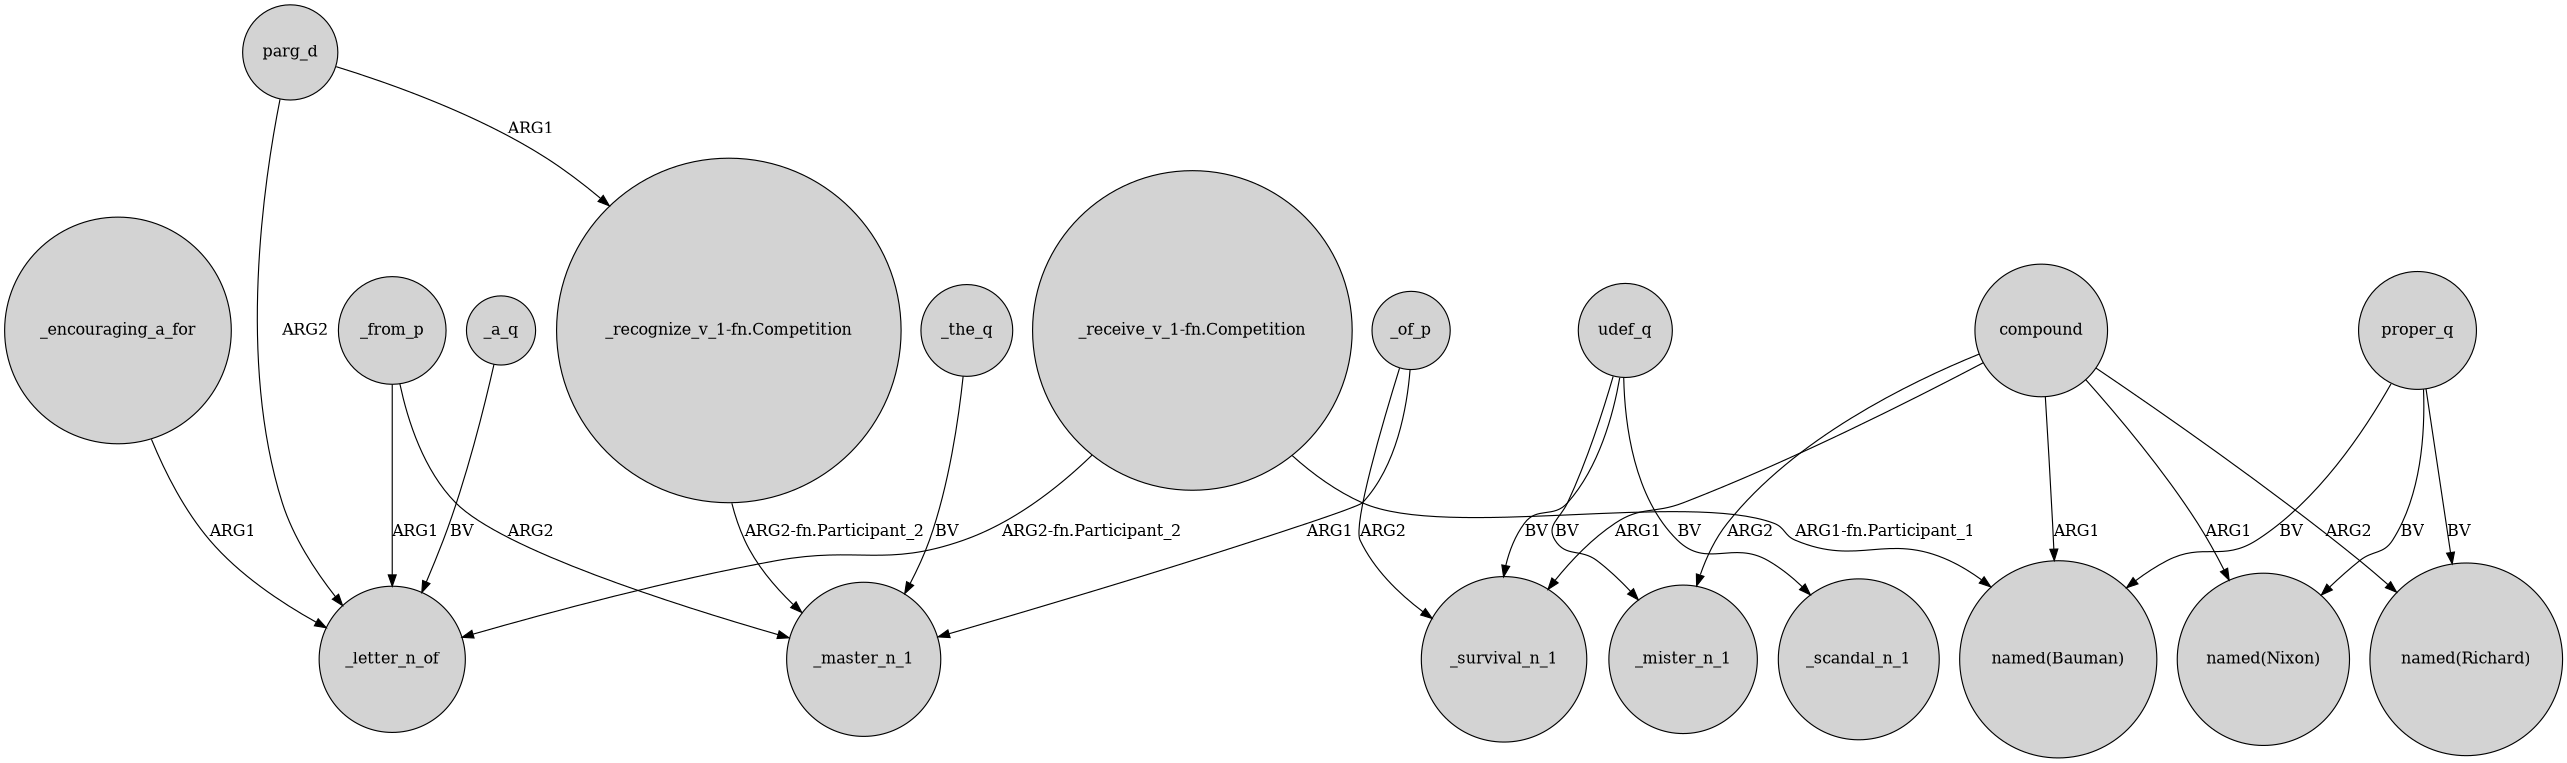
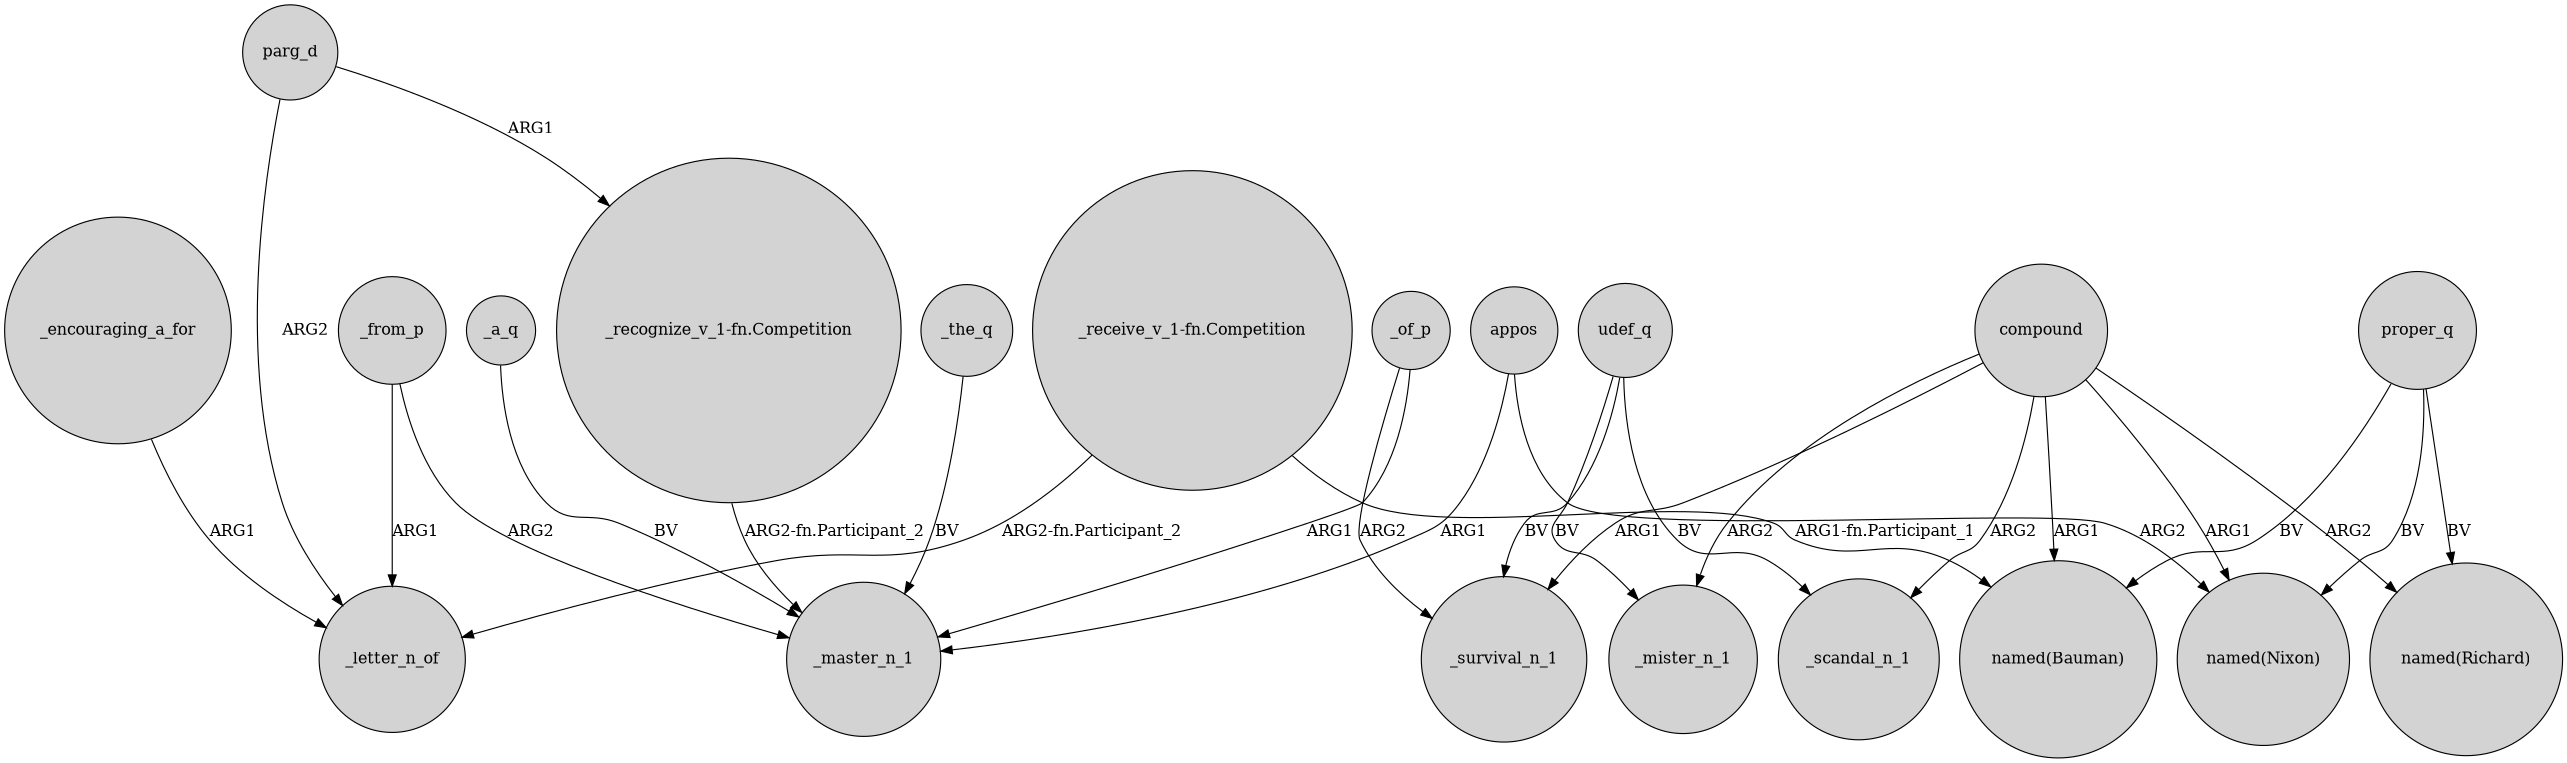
node "appos": added
edge "_a_q" -> "_letter_n_of": now "_a_q" -> "_master_n_1"
edge "compound" -> "_scandal_n_1": added, label "ARG2"
